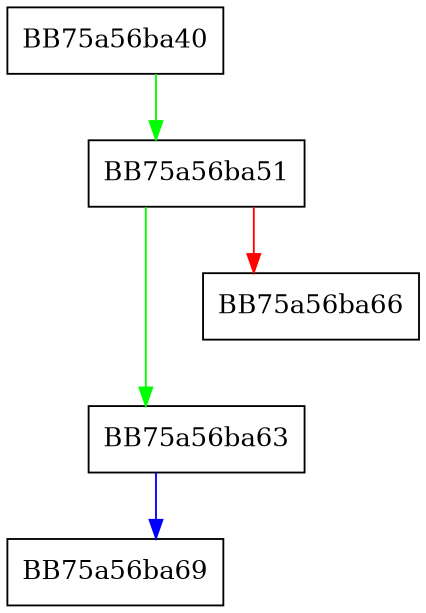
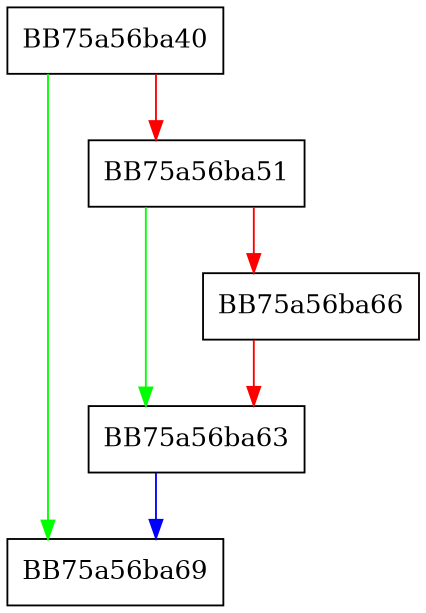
edge "BB75a56ba40" -> "BB75a56ba51": color green -> red
edge "BB75a56ba40" -> "BB75a56ba69": added
edge "BB75a56ba66" -> "BB75a56ba63": added
